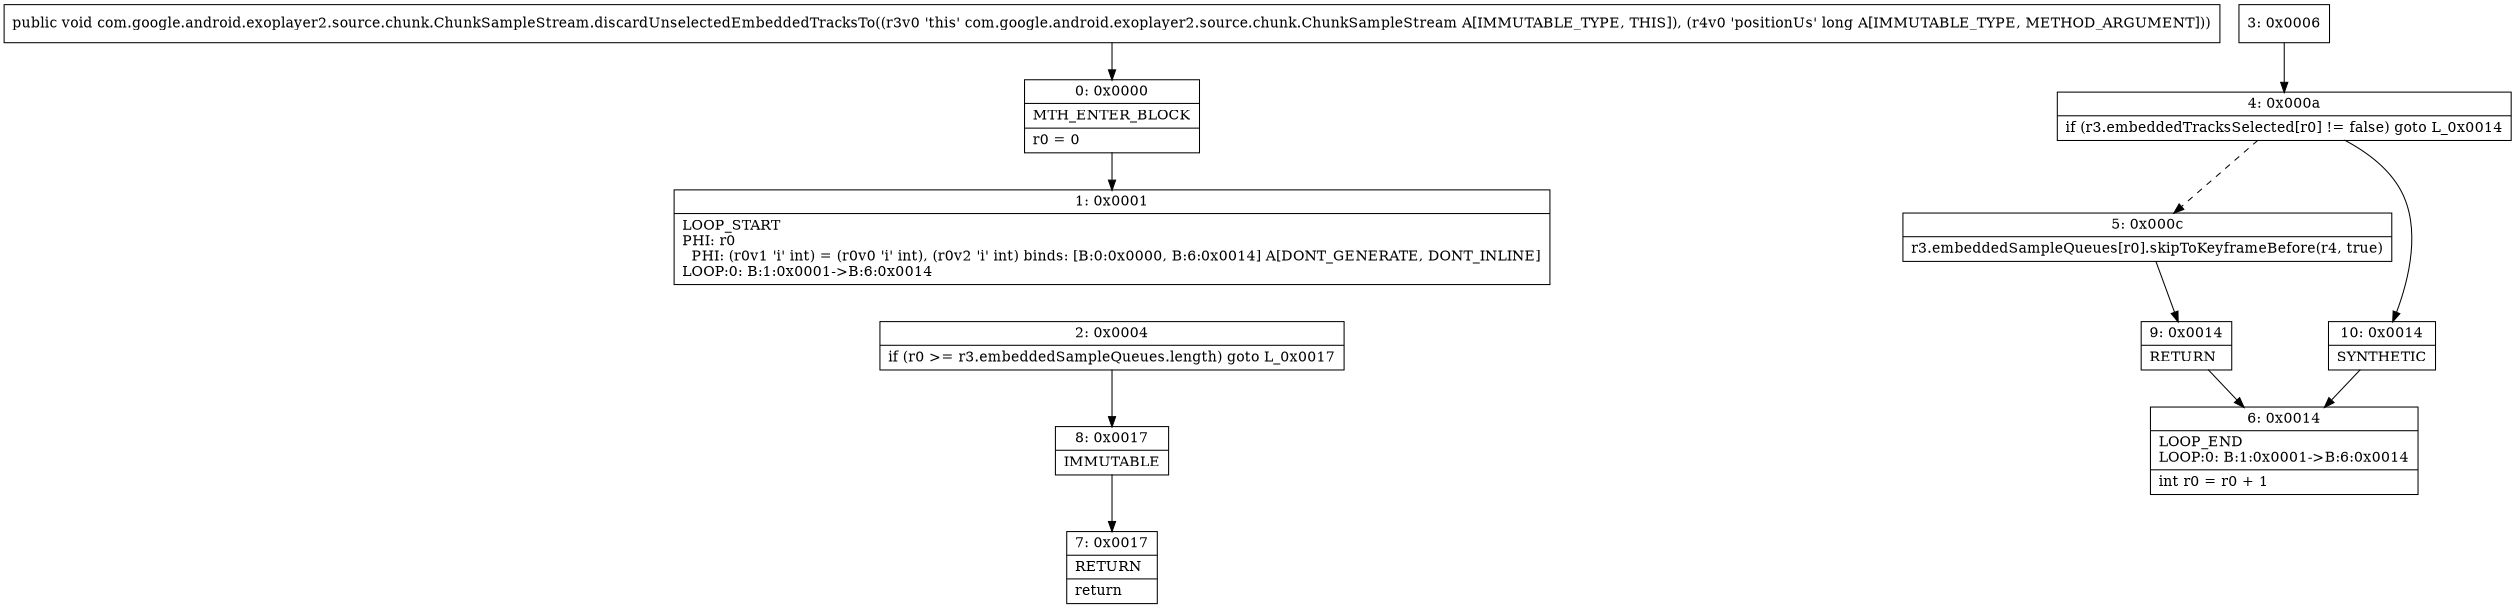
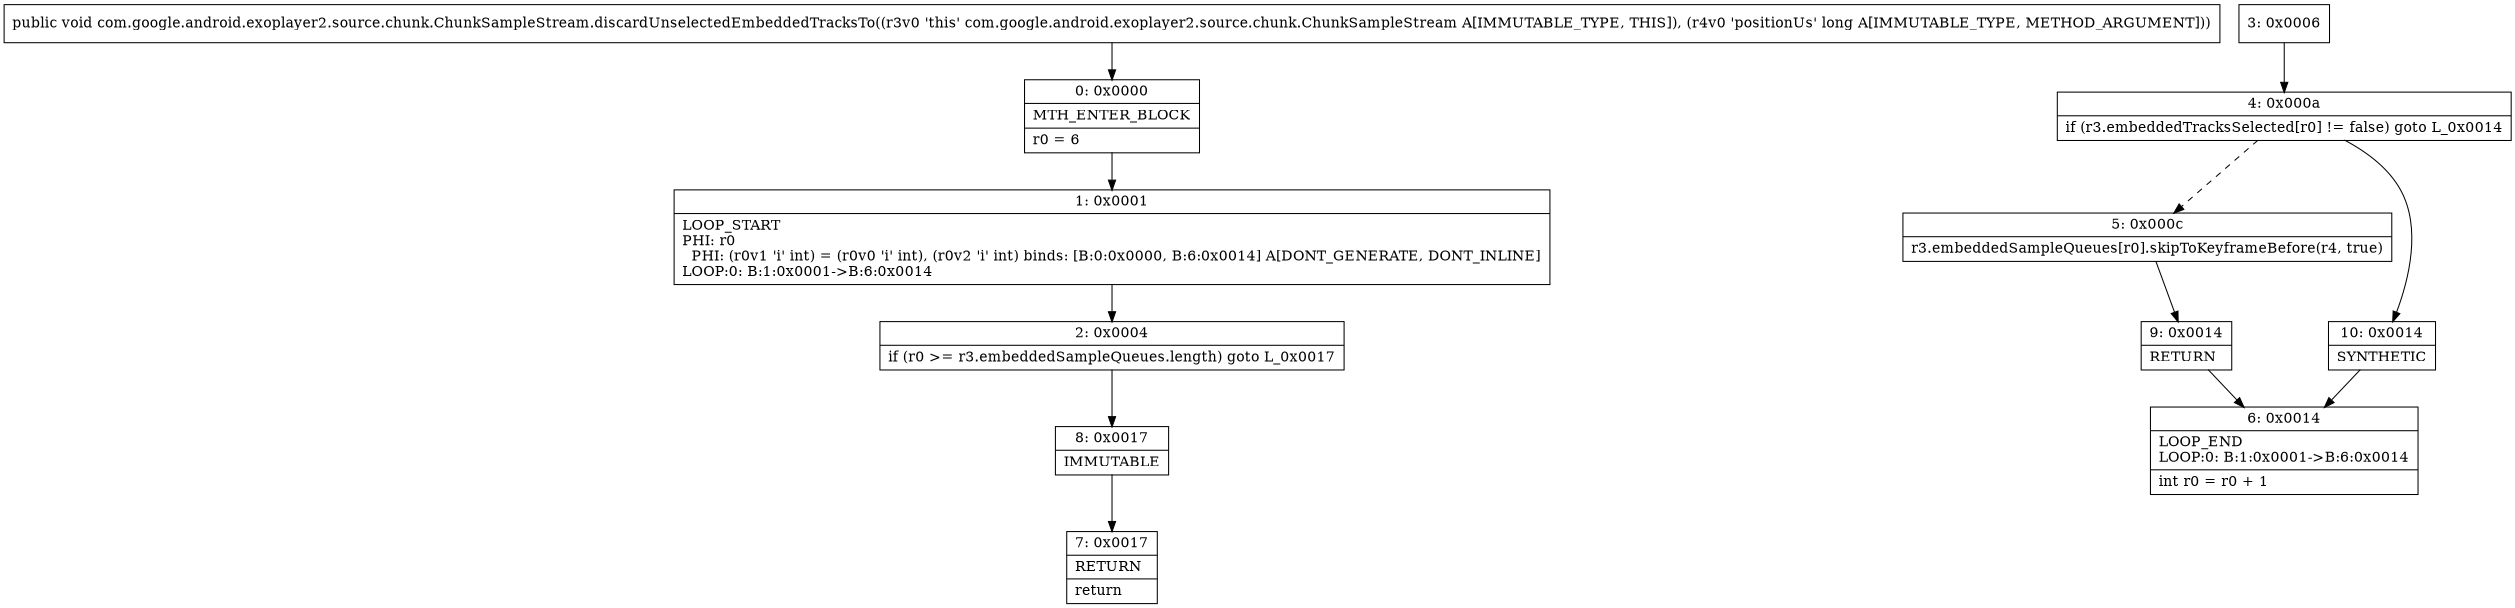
node "0: 0x0000": text "r0 = 0" -> "r0 = 6"
edge "1: 0x0001" -> "2: 0x0004": added
